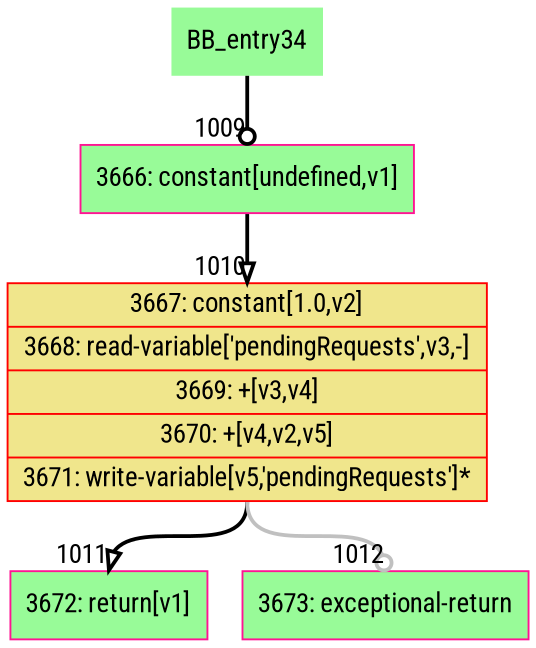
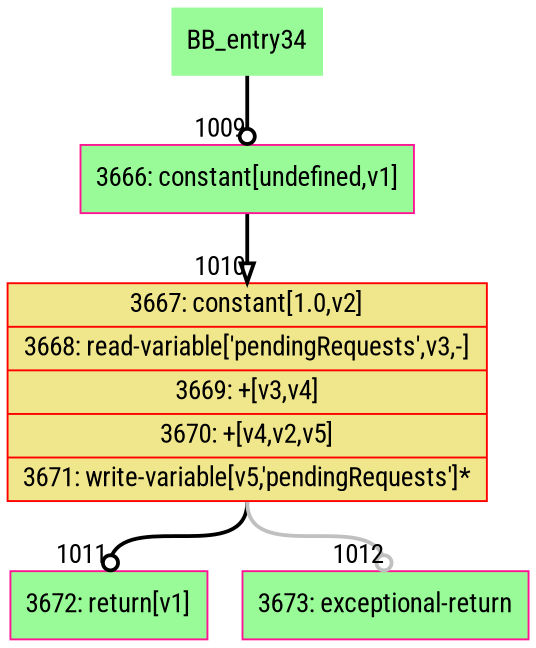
edge "3667: constant[1.0,v2]" -> "3672: return[v1]": arrowhead onormal -> odot
